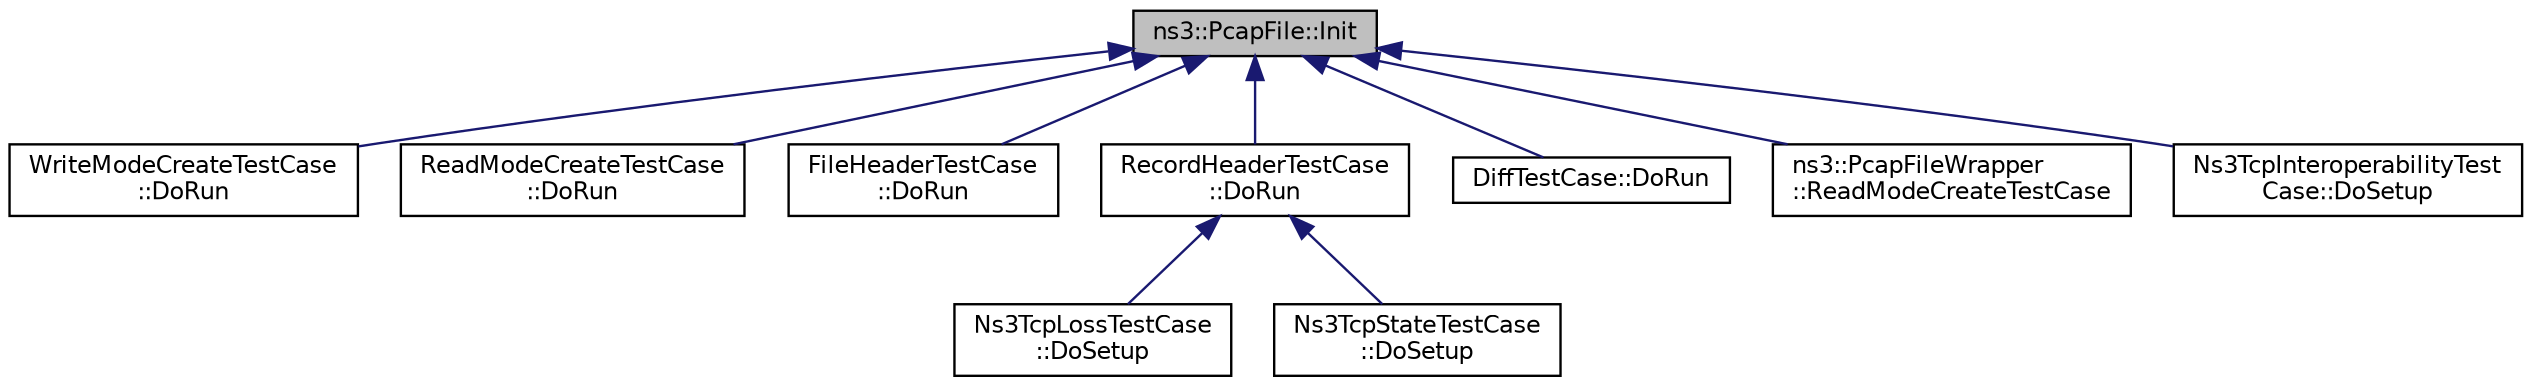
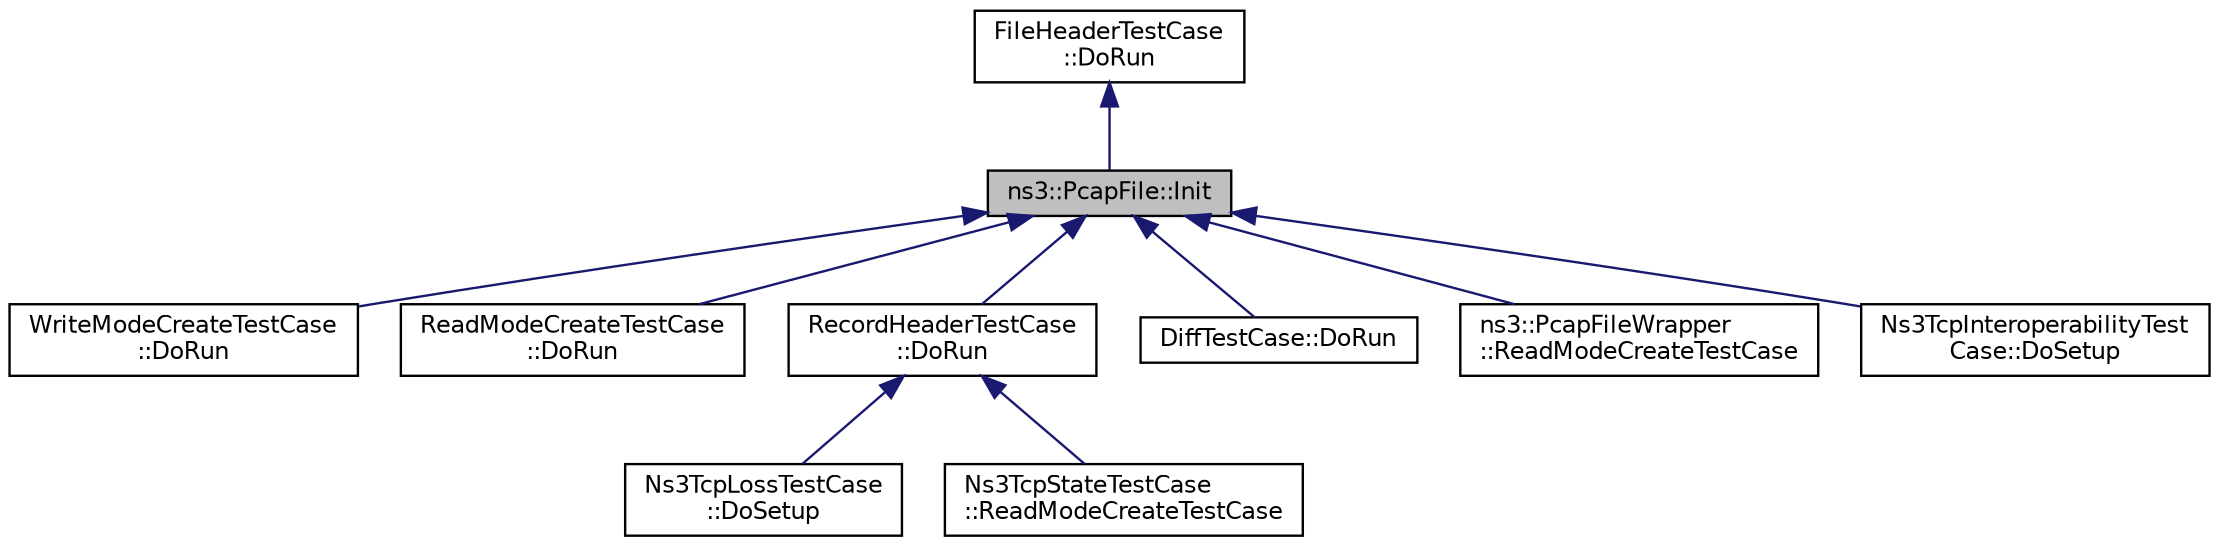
edge "FileHeaderTestCase ::DoRun" -> "ns3::PcapFile::Init": reversed
node "Ns3TcpStateTestCase ::DoSetup": label "Ns3TcpStateTestCase ::DoSetup" -> "Ns3TcpStateTestCase ::ReadModeCreateTestCase"
